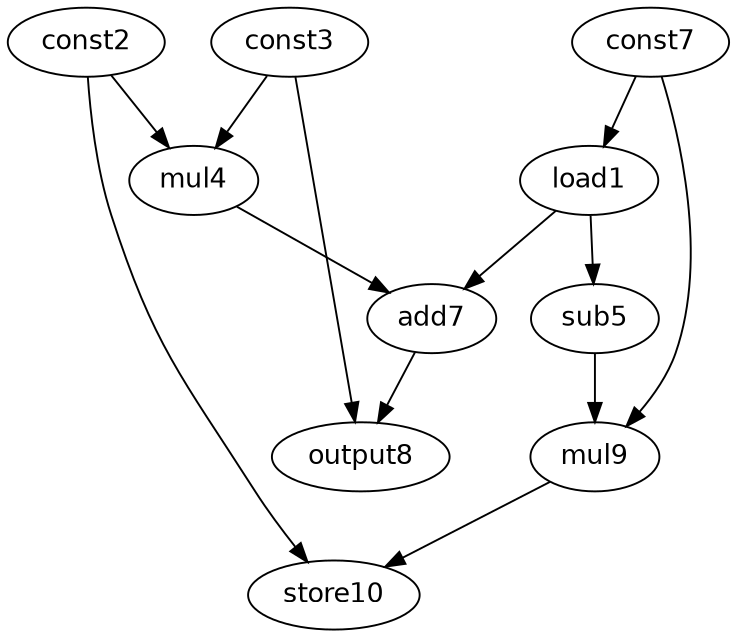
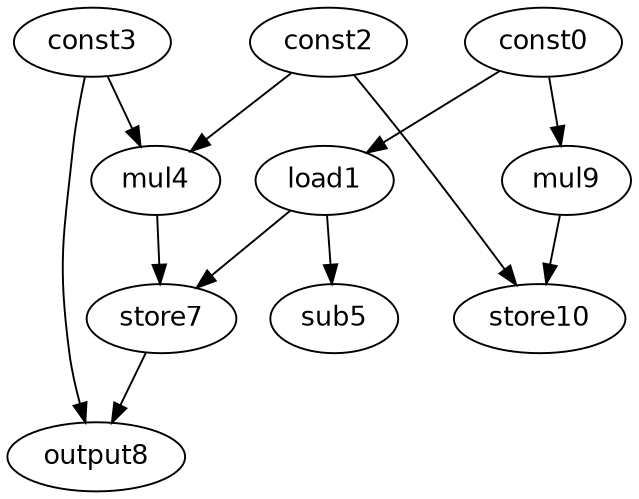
node "const7": label "const7" -> "const0"
node "add7": label "add7" -> "store7"
edge "sub5" -> "mul9": removed
